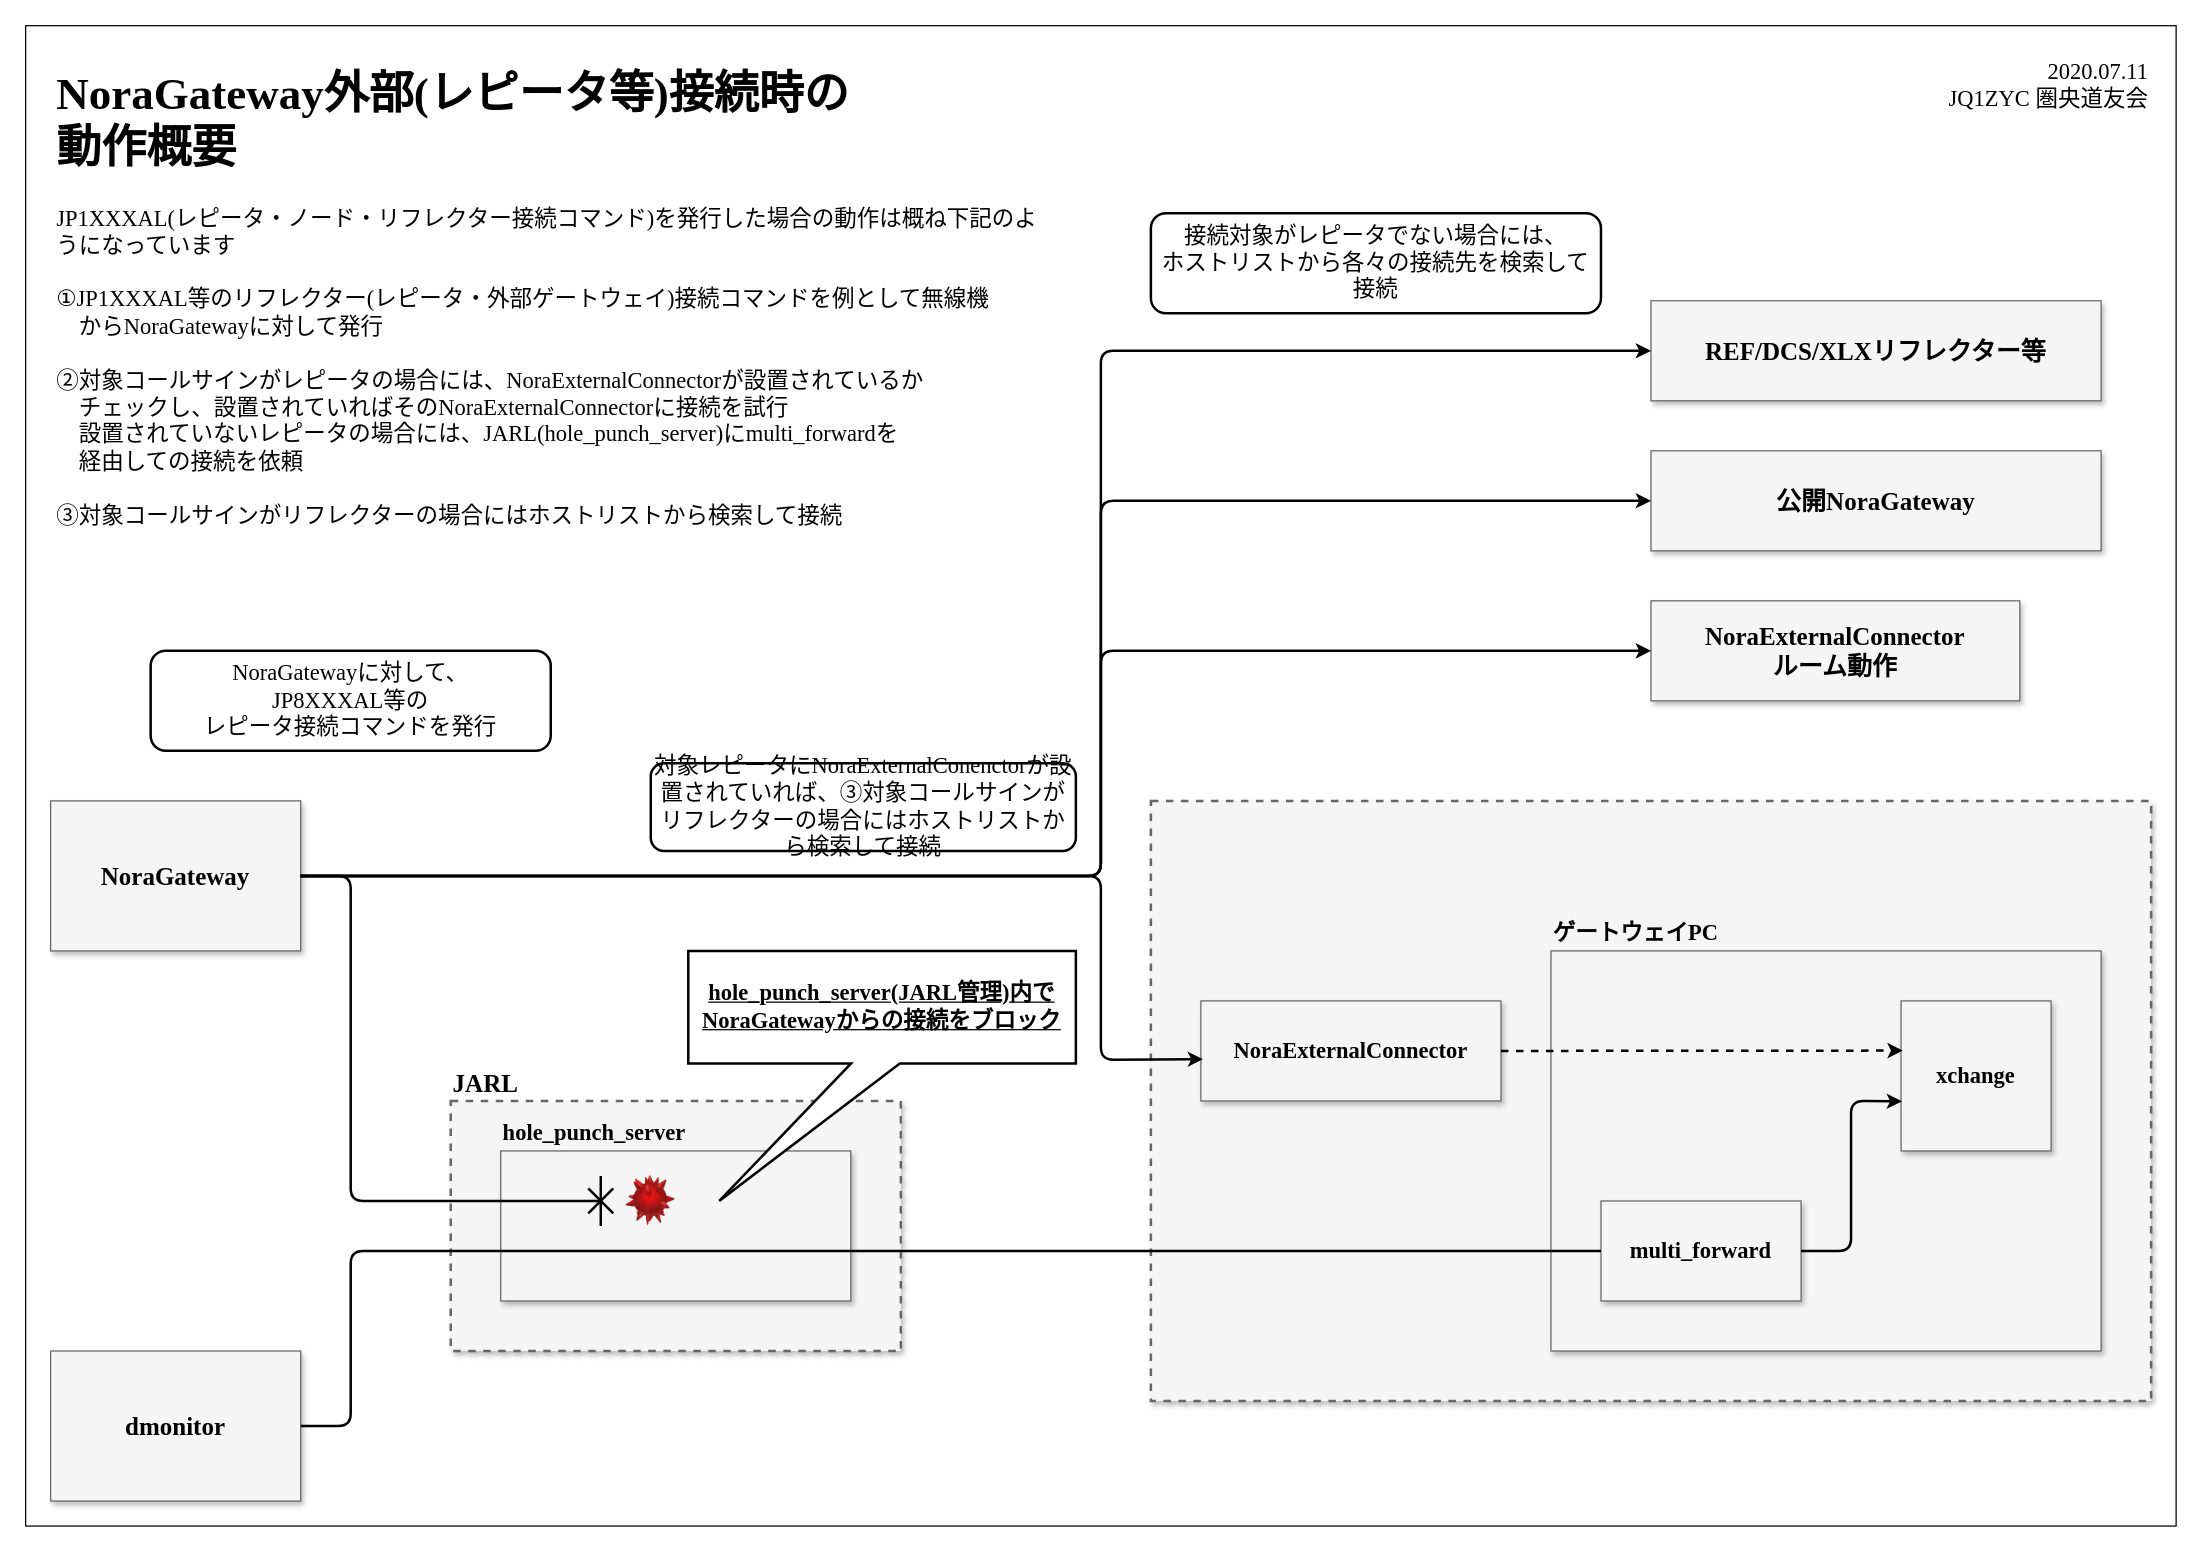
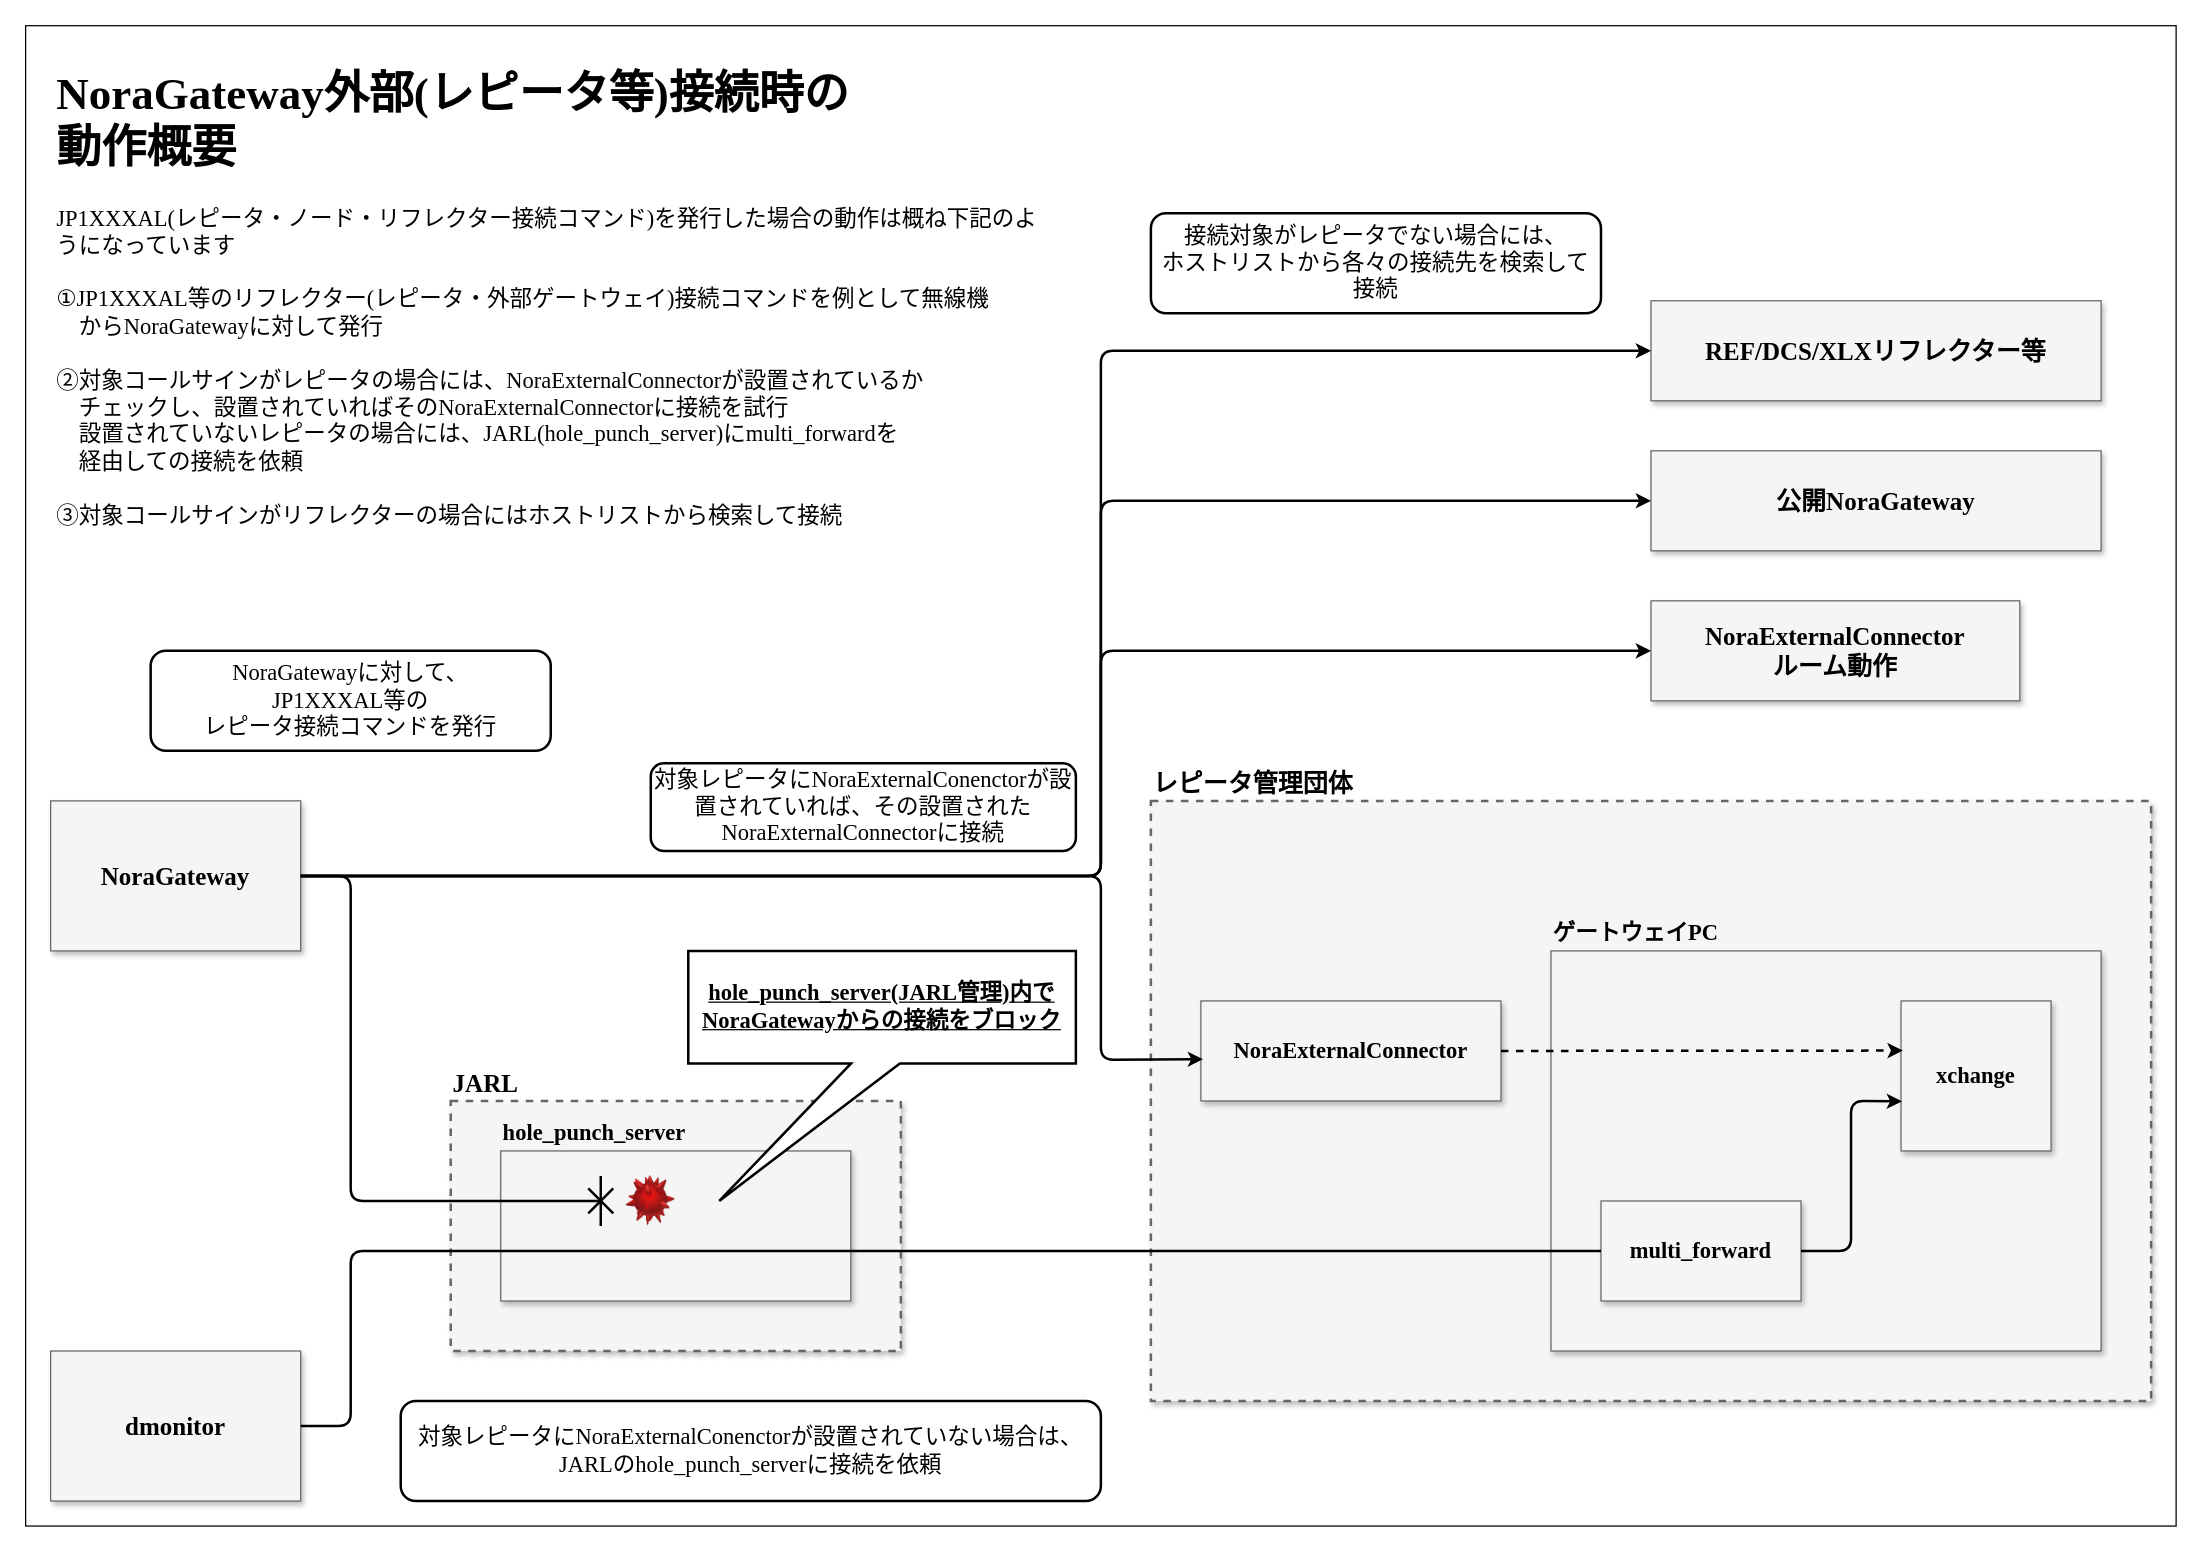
node "2020.07.11 JQ1ZYC 圏央道友会": removed
node "NoraGatewayに対して、 JP8XXXAL等の レピータ接続コマンドを発行": label "NoraGatewayに対して、 JP8XXXAL等の レピータ接続コマンドを発行" -> "NoraGatewayに対して、 JP1XXXAL等の レピータ接続コマンドを発行"
node "レピータ管理団体": added
node "対象レピータにNoraExternalConenctorが設置されていれば、③対象コールサインがリフレクターの場合にはホストリストから検索して接続": label "対象レピータにNoraExternalConenctorが設置されていれば、③対象コールサインがリフレクターの場合にはホストリストから検索して接続" -> "対象レピータにNoraExternalConenctorが設置されていれば、その設置されたNoraExternalConnectorに接続"
node "対象レピータにNoraExternalConenctorが設置されていない場合は、 JARLのhole_punch_serverに接続を依頼": added
